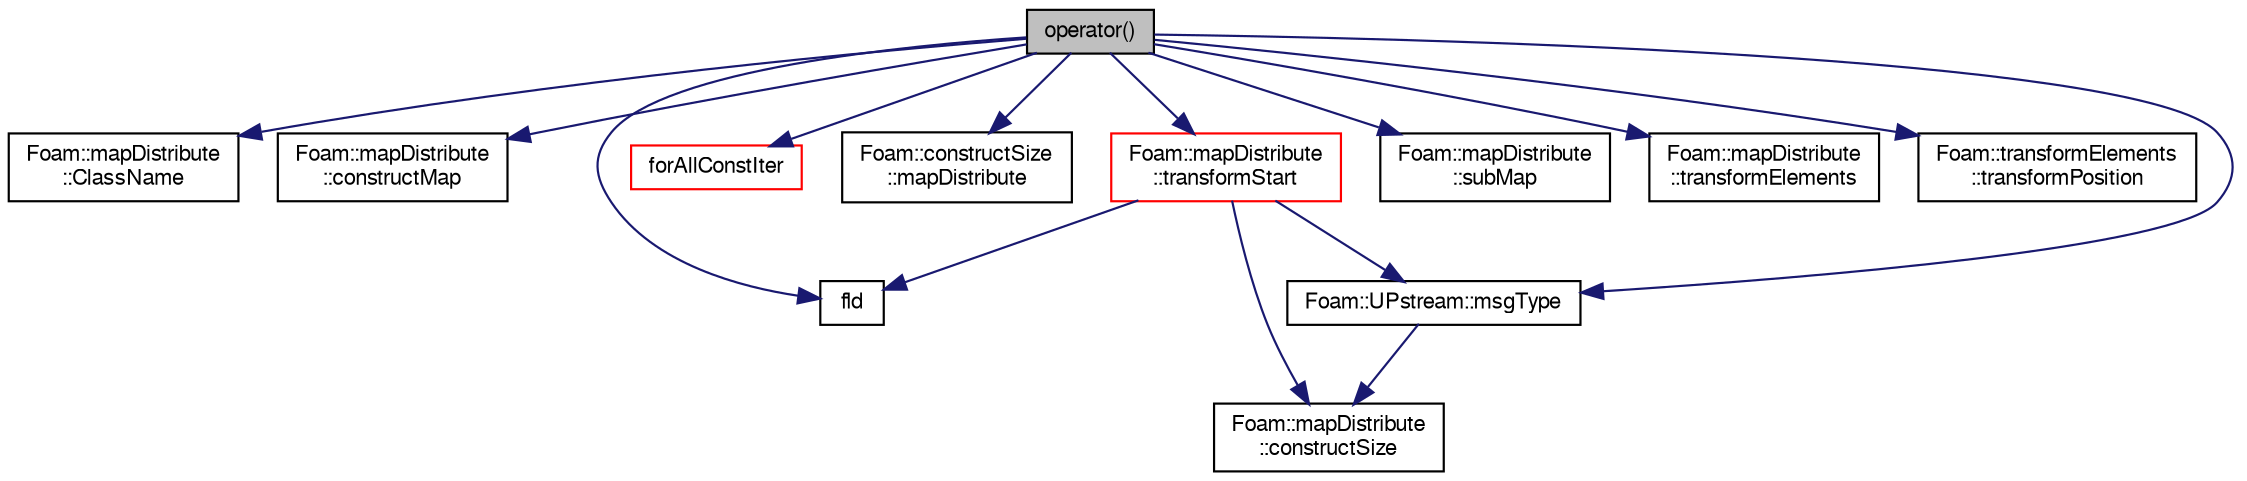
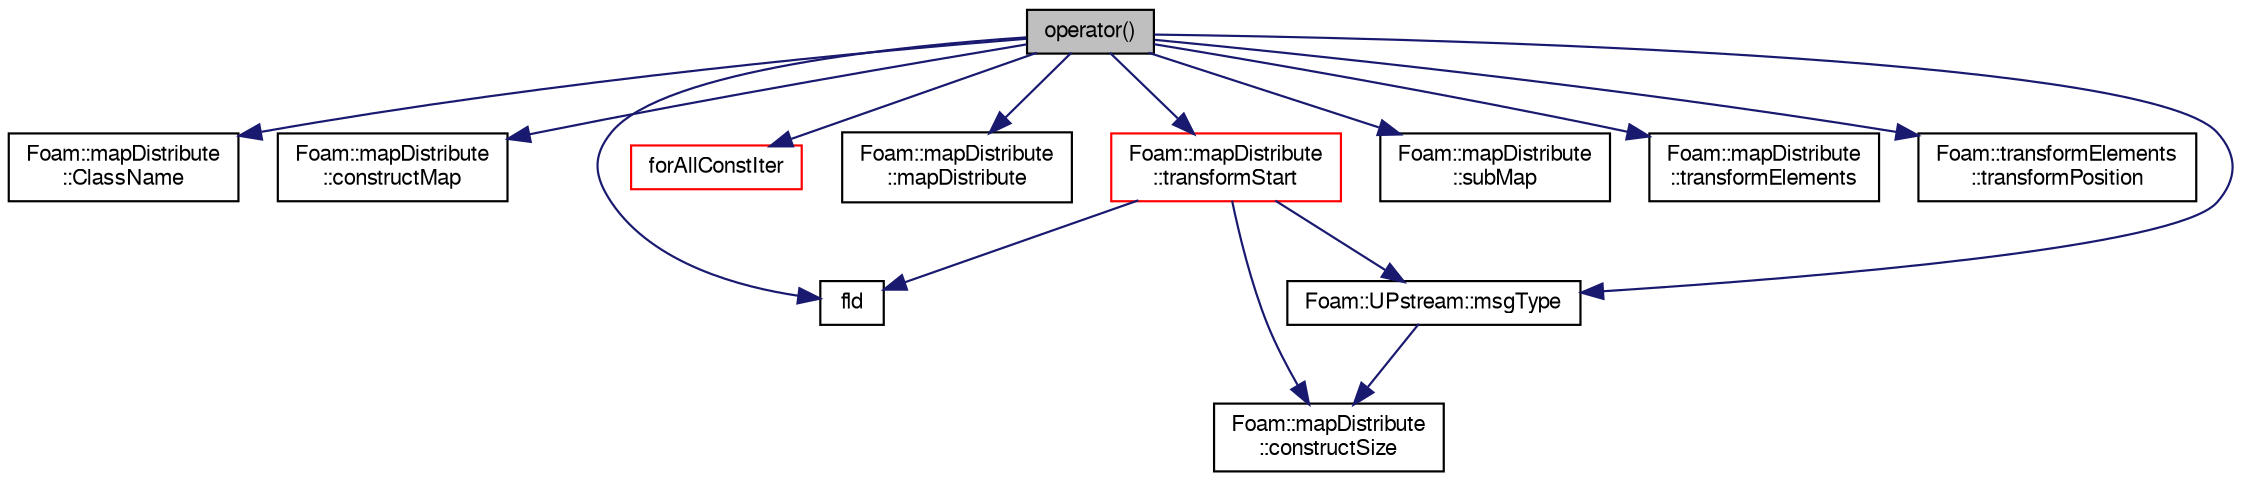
node "Foam::constructSize ::mapDistribute": label "Foam::constructSize ::mapDistribute" -> "Foam::mapDistribute ::mapDistribute"
